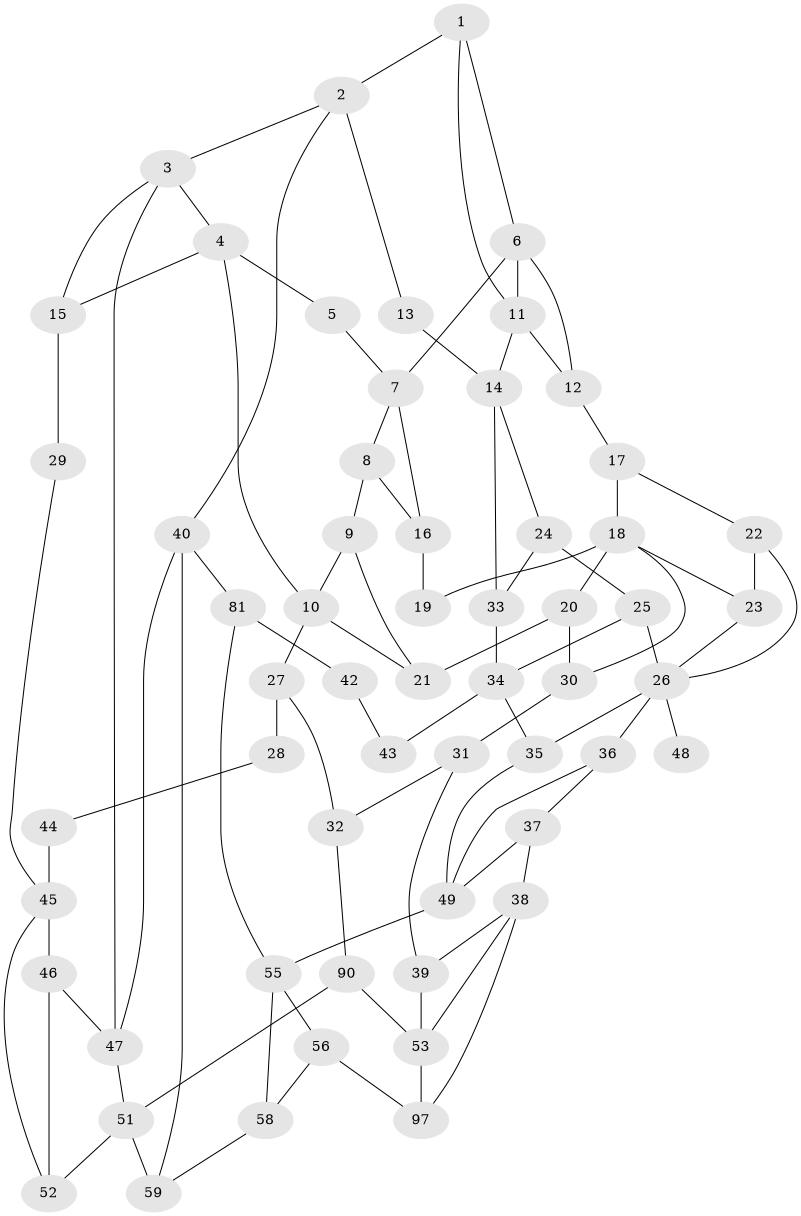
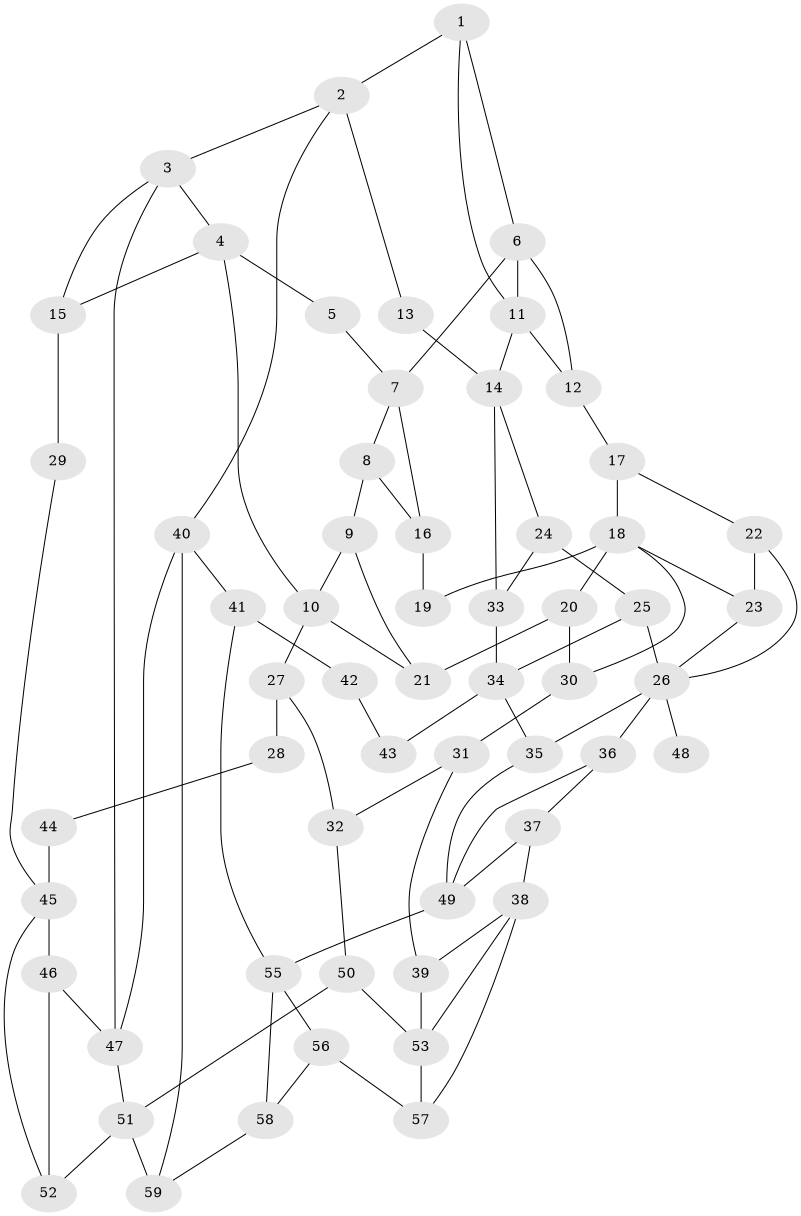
node "81": label "81" -> "41"
node "90": label "90" -> "50"
node "97": label "97" -> "57"
